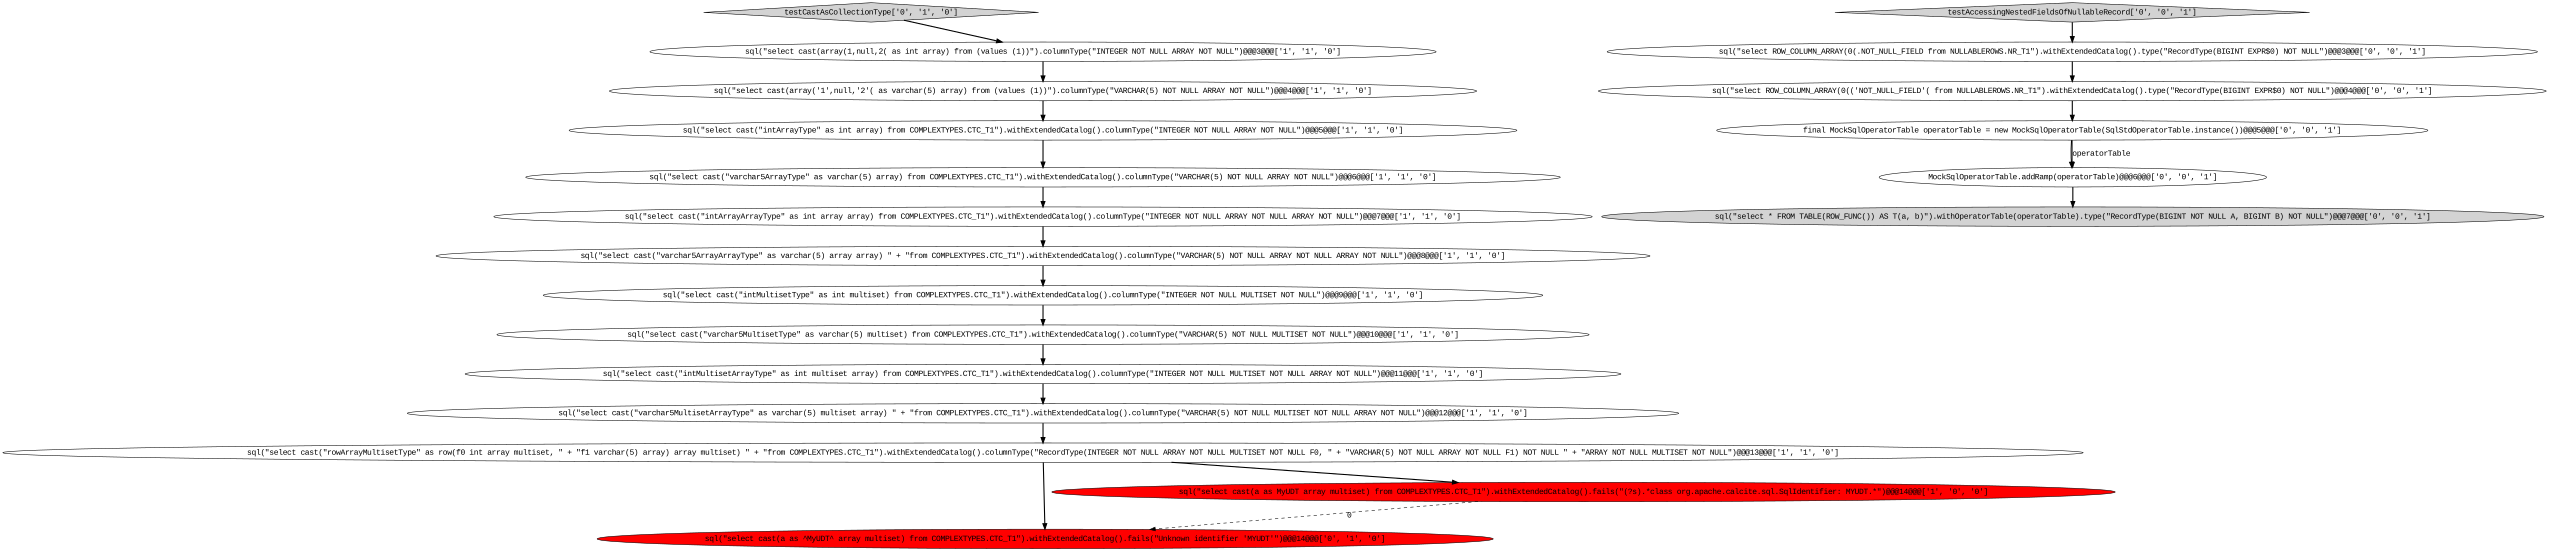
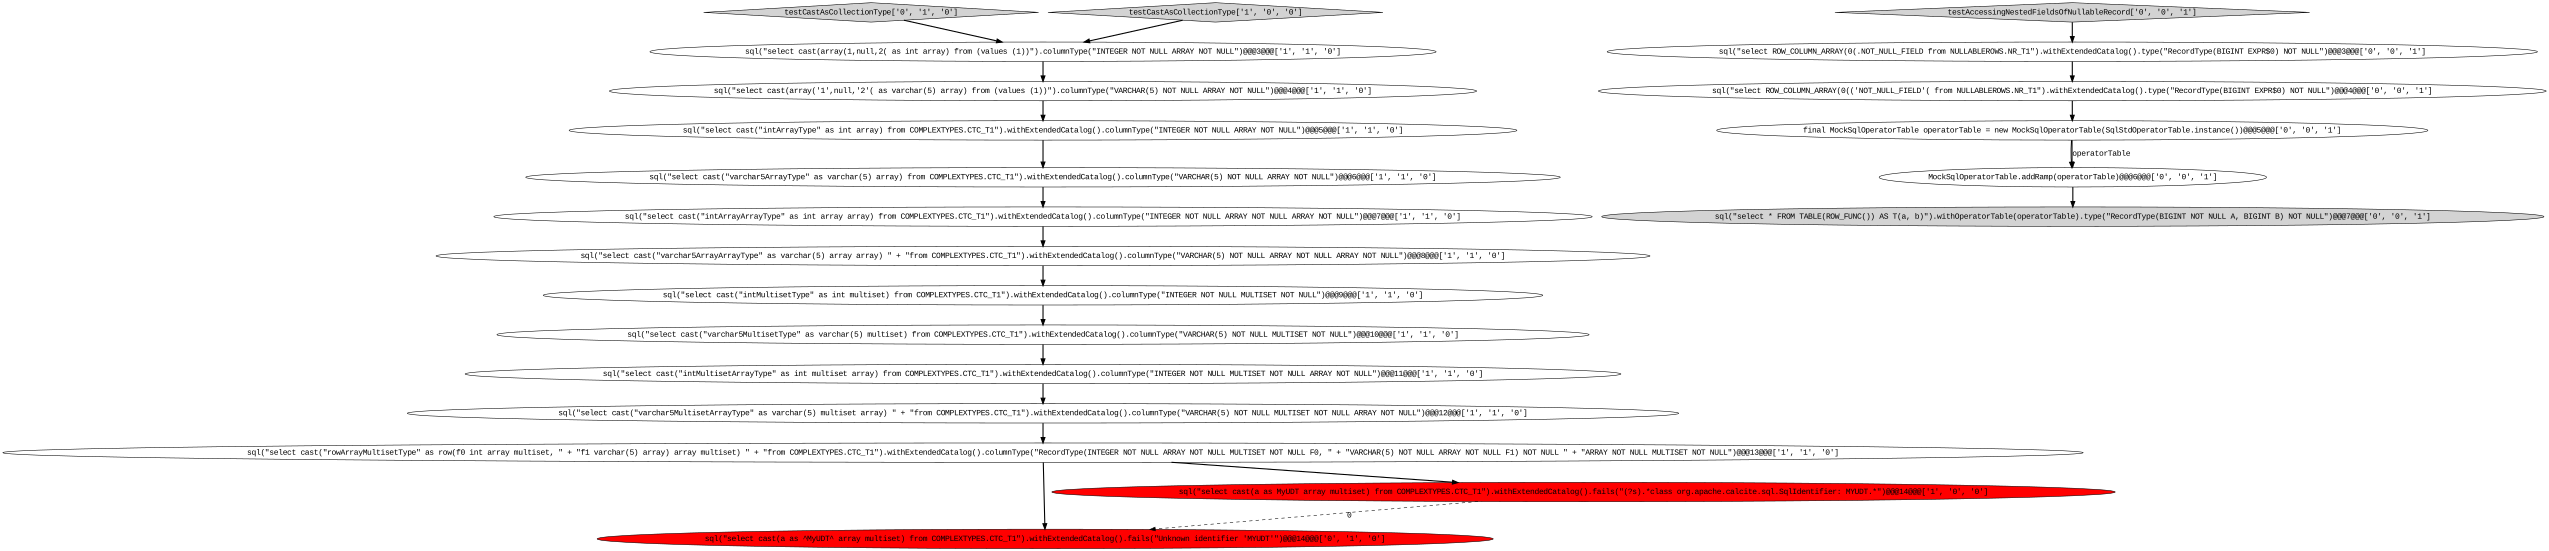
node "testCastAsCollectionType['1', '0', '0']": added
